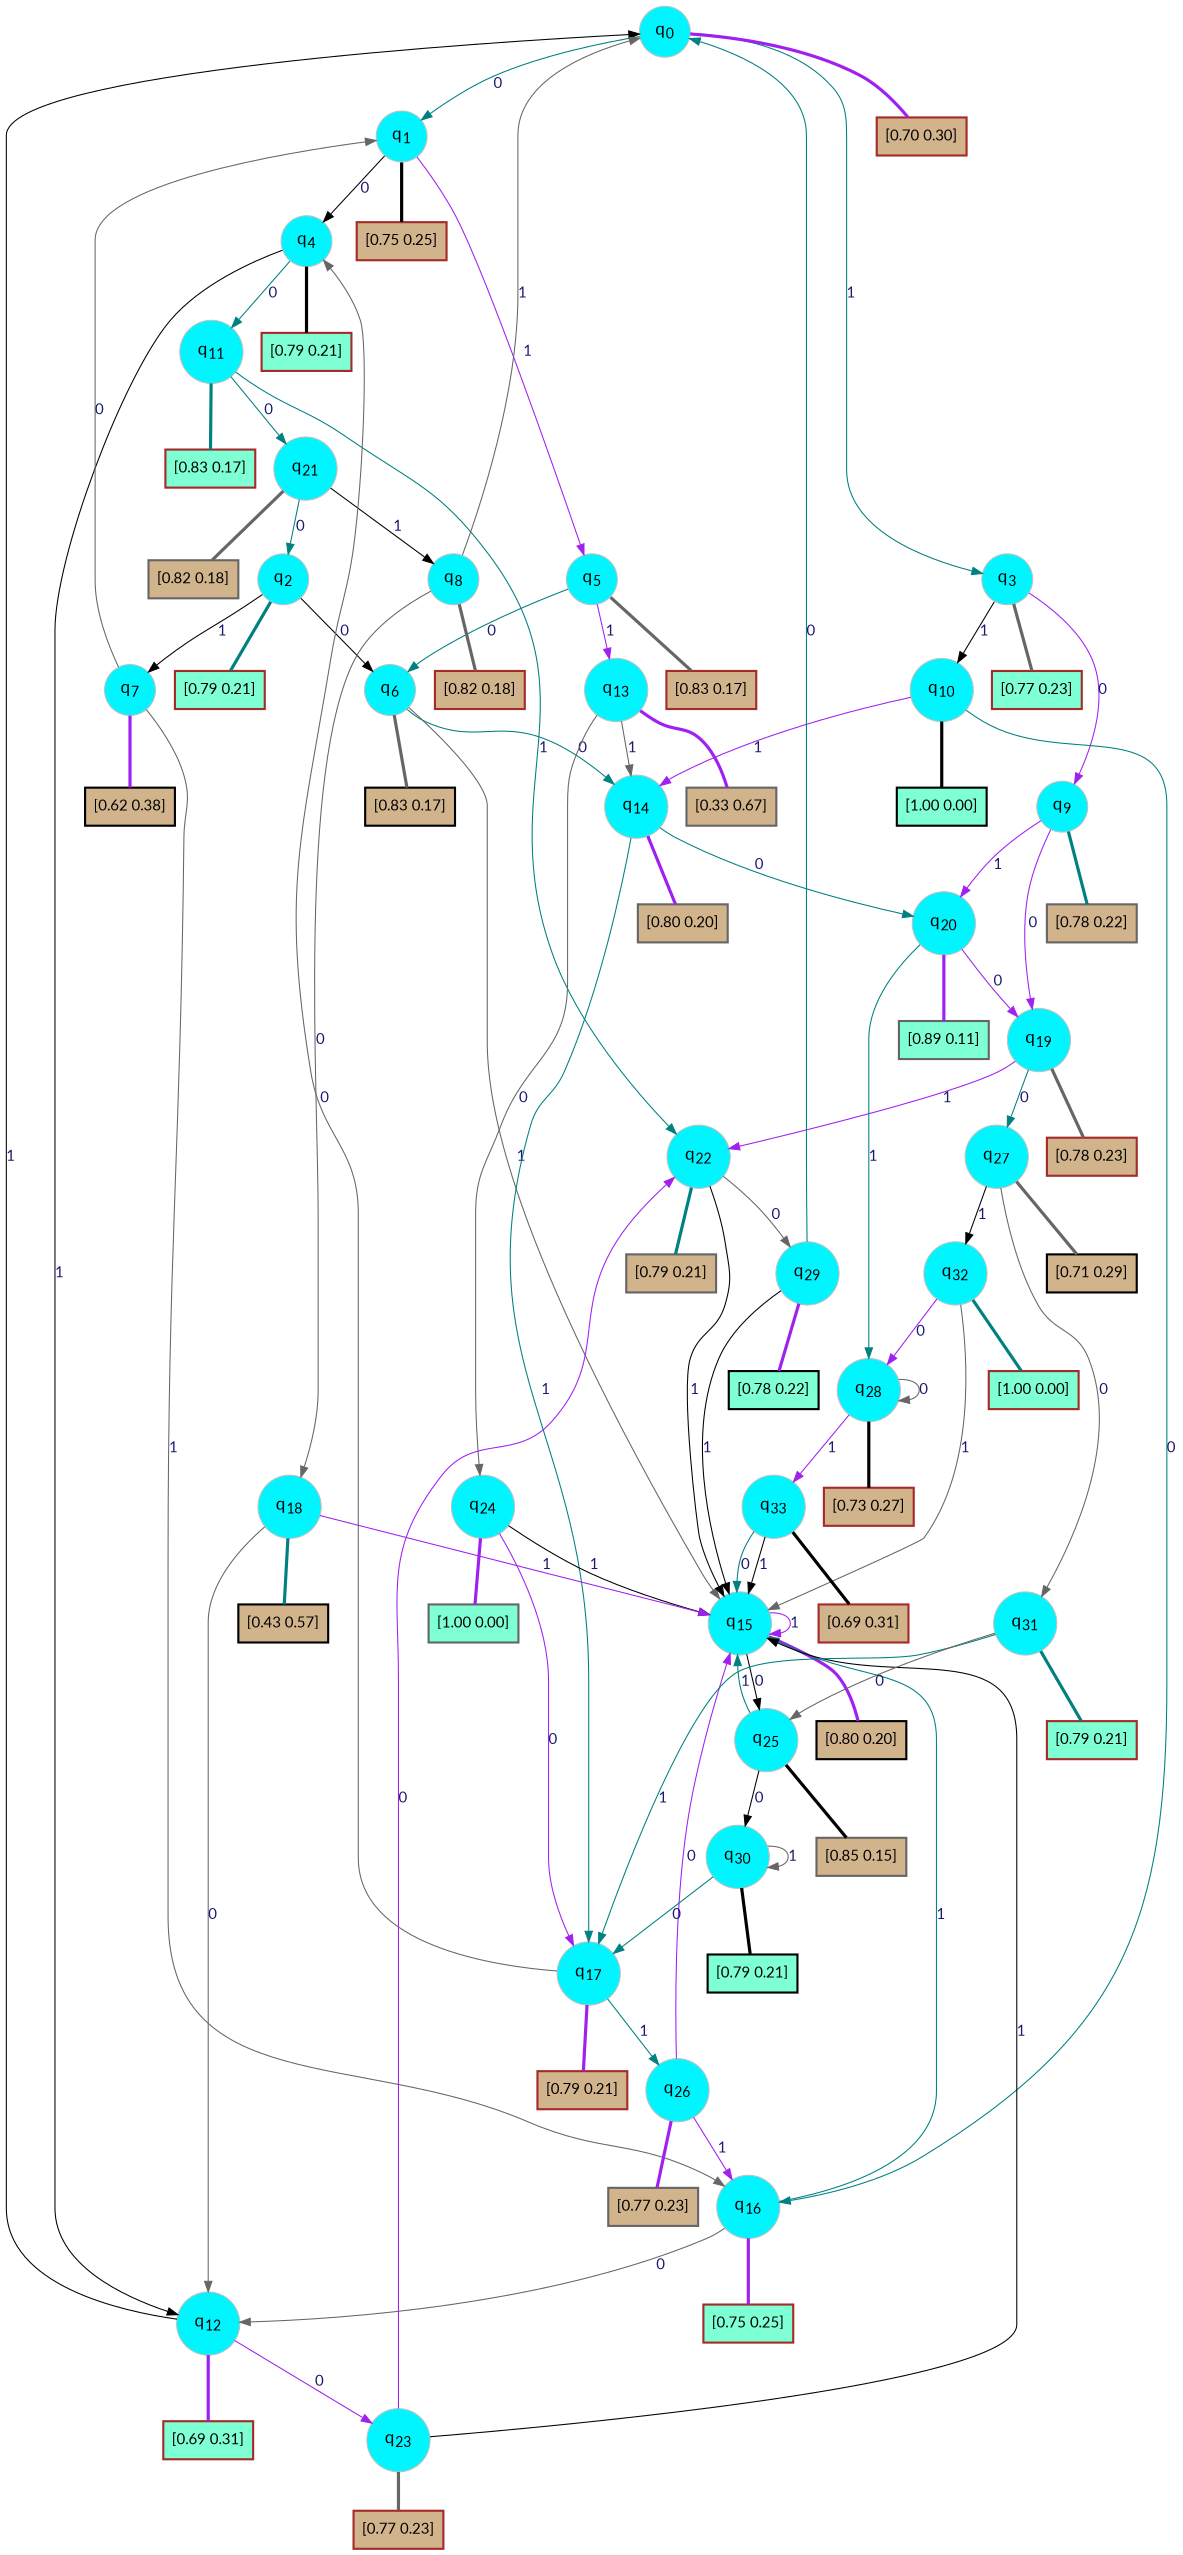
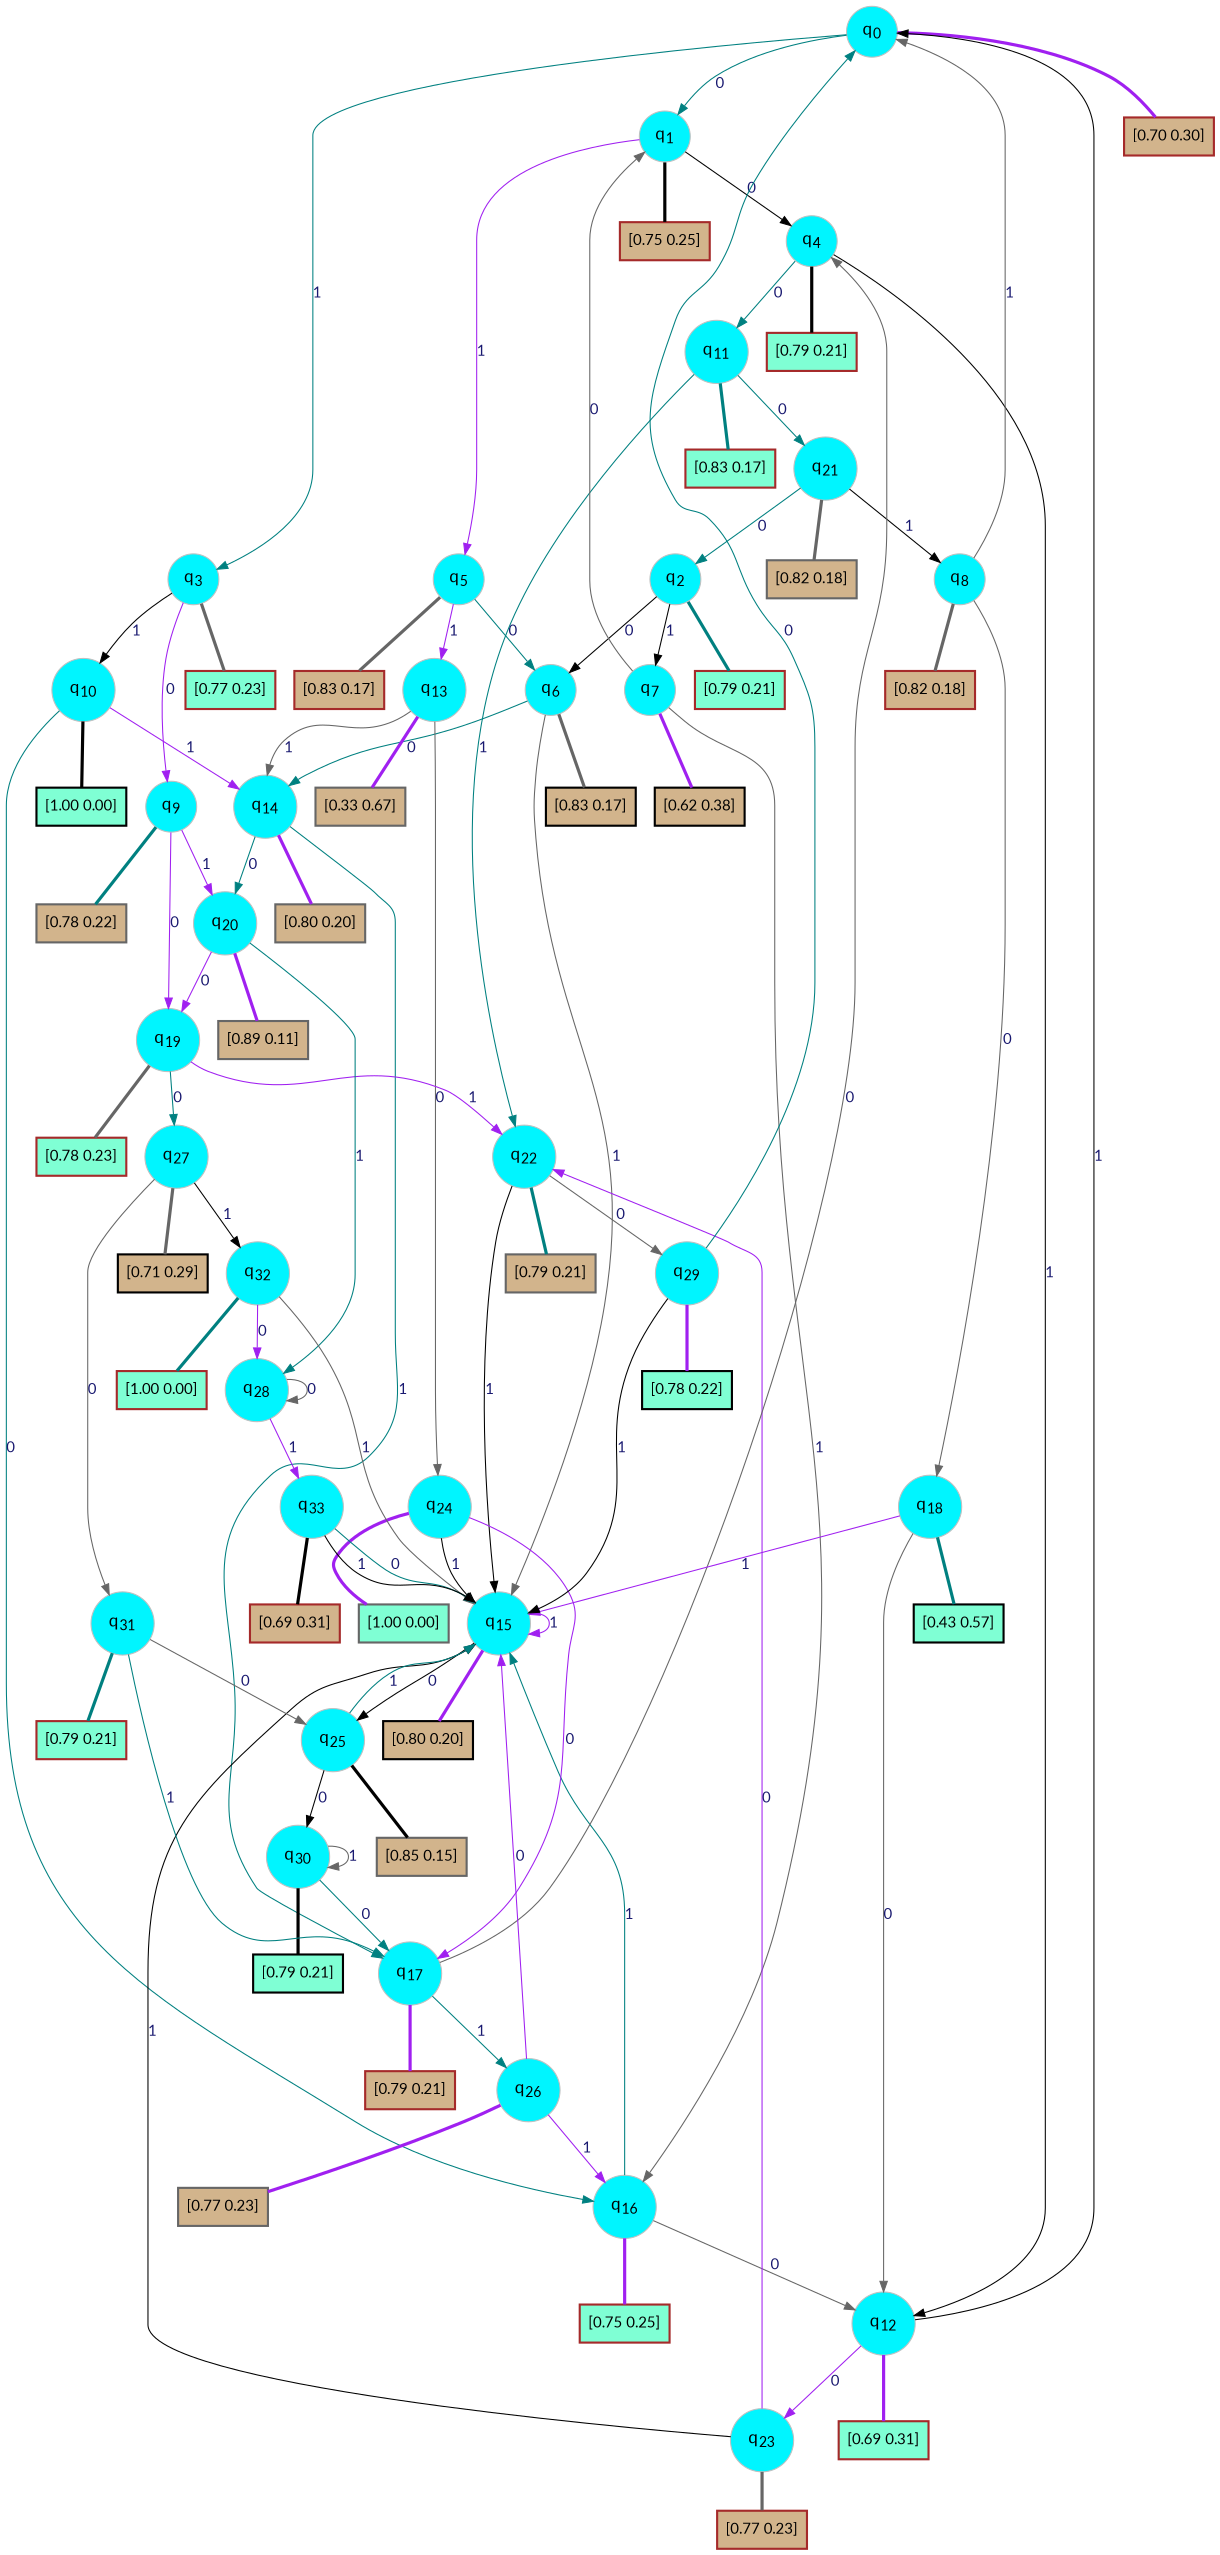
node "[0.89 0.11]": fillcolor aquamarine -> tan
node "[0.78 0.23]": fillcolor tan -> aquamarine
node "[0.73 0.27]": removed
node "[0.43 0.57]": fillcolor tan -> aquamarine
